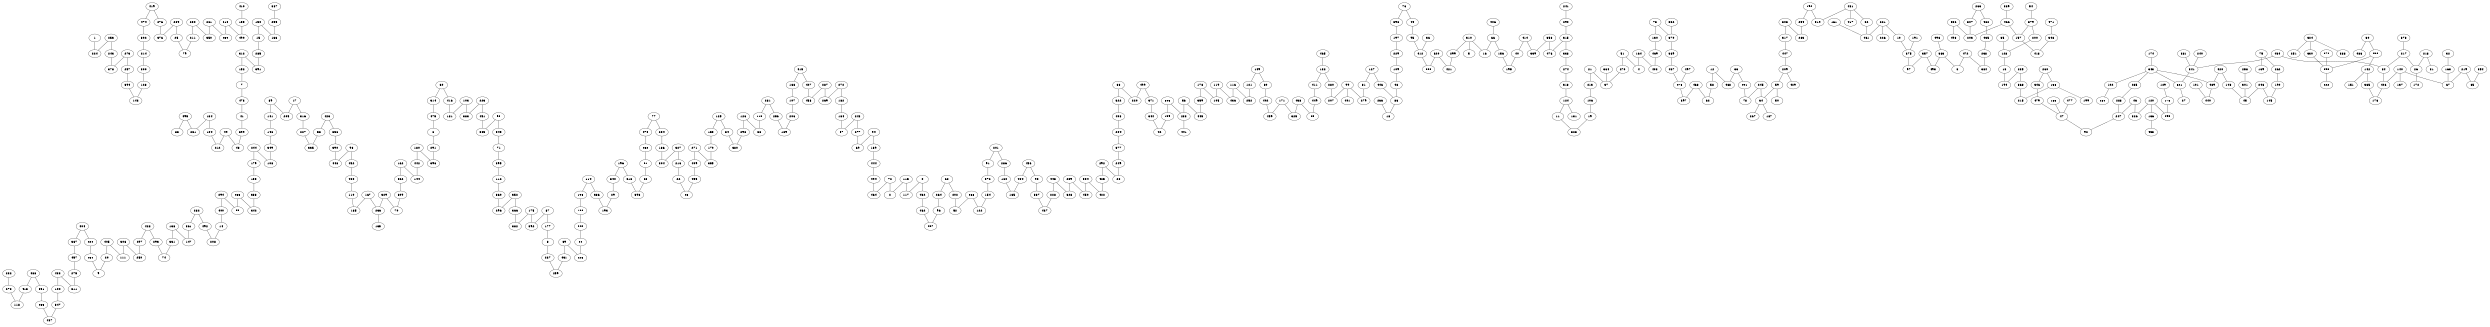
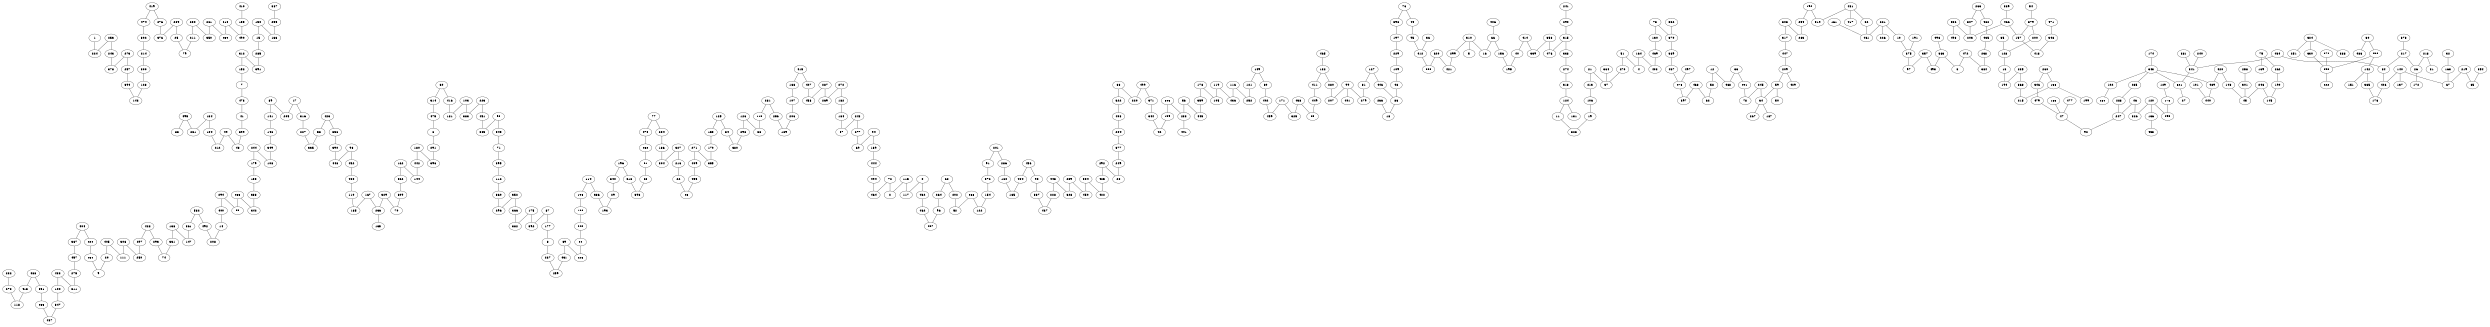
node "282": label "282" -> "582"
